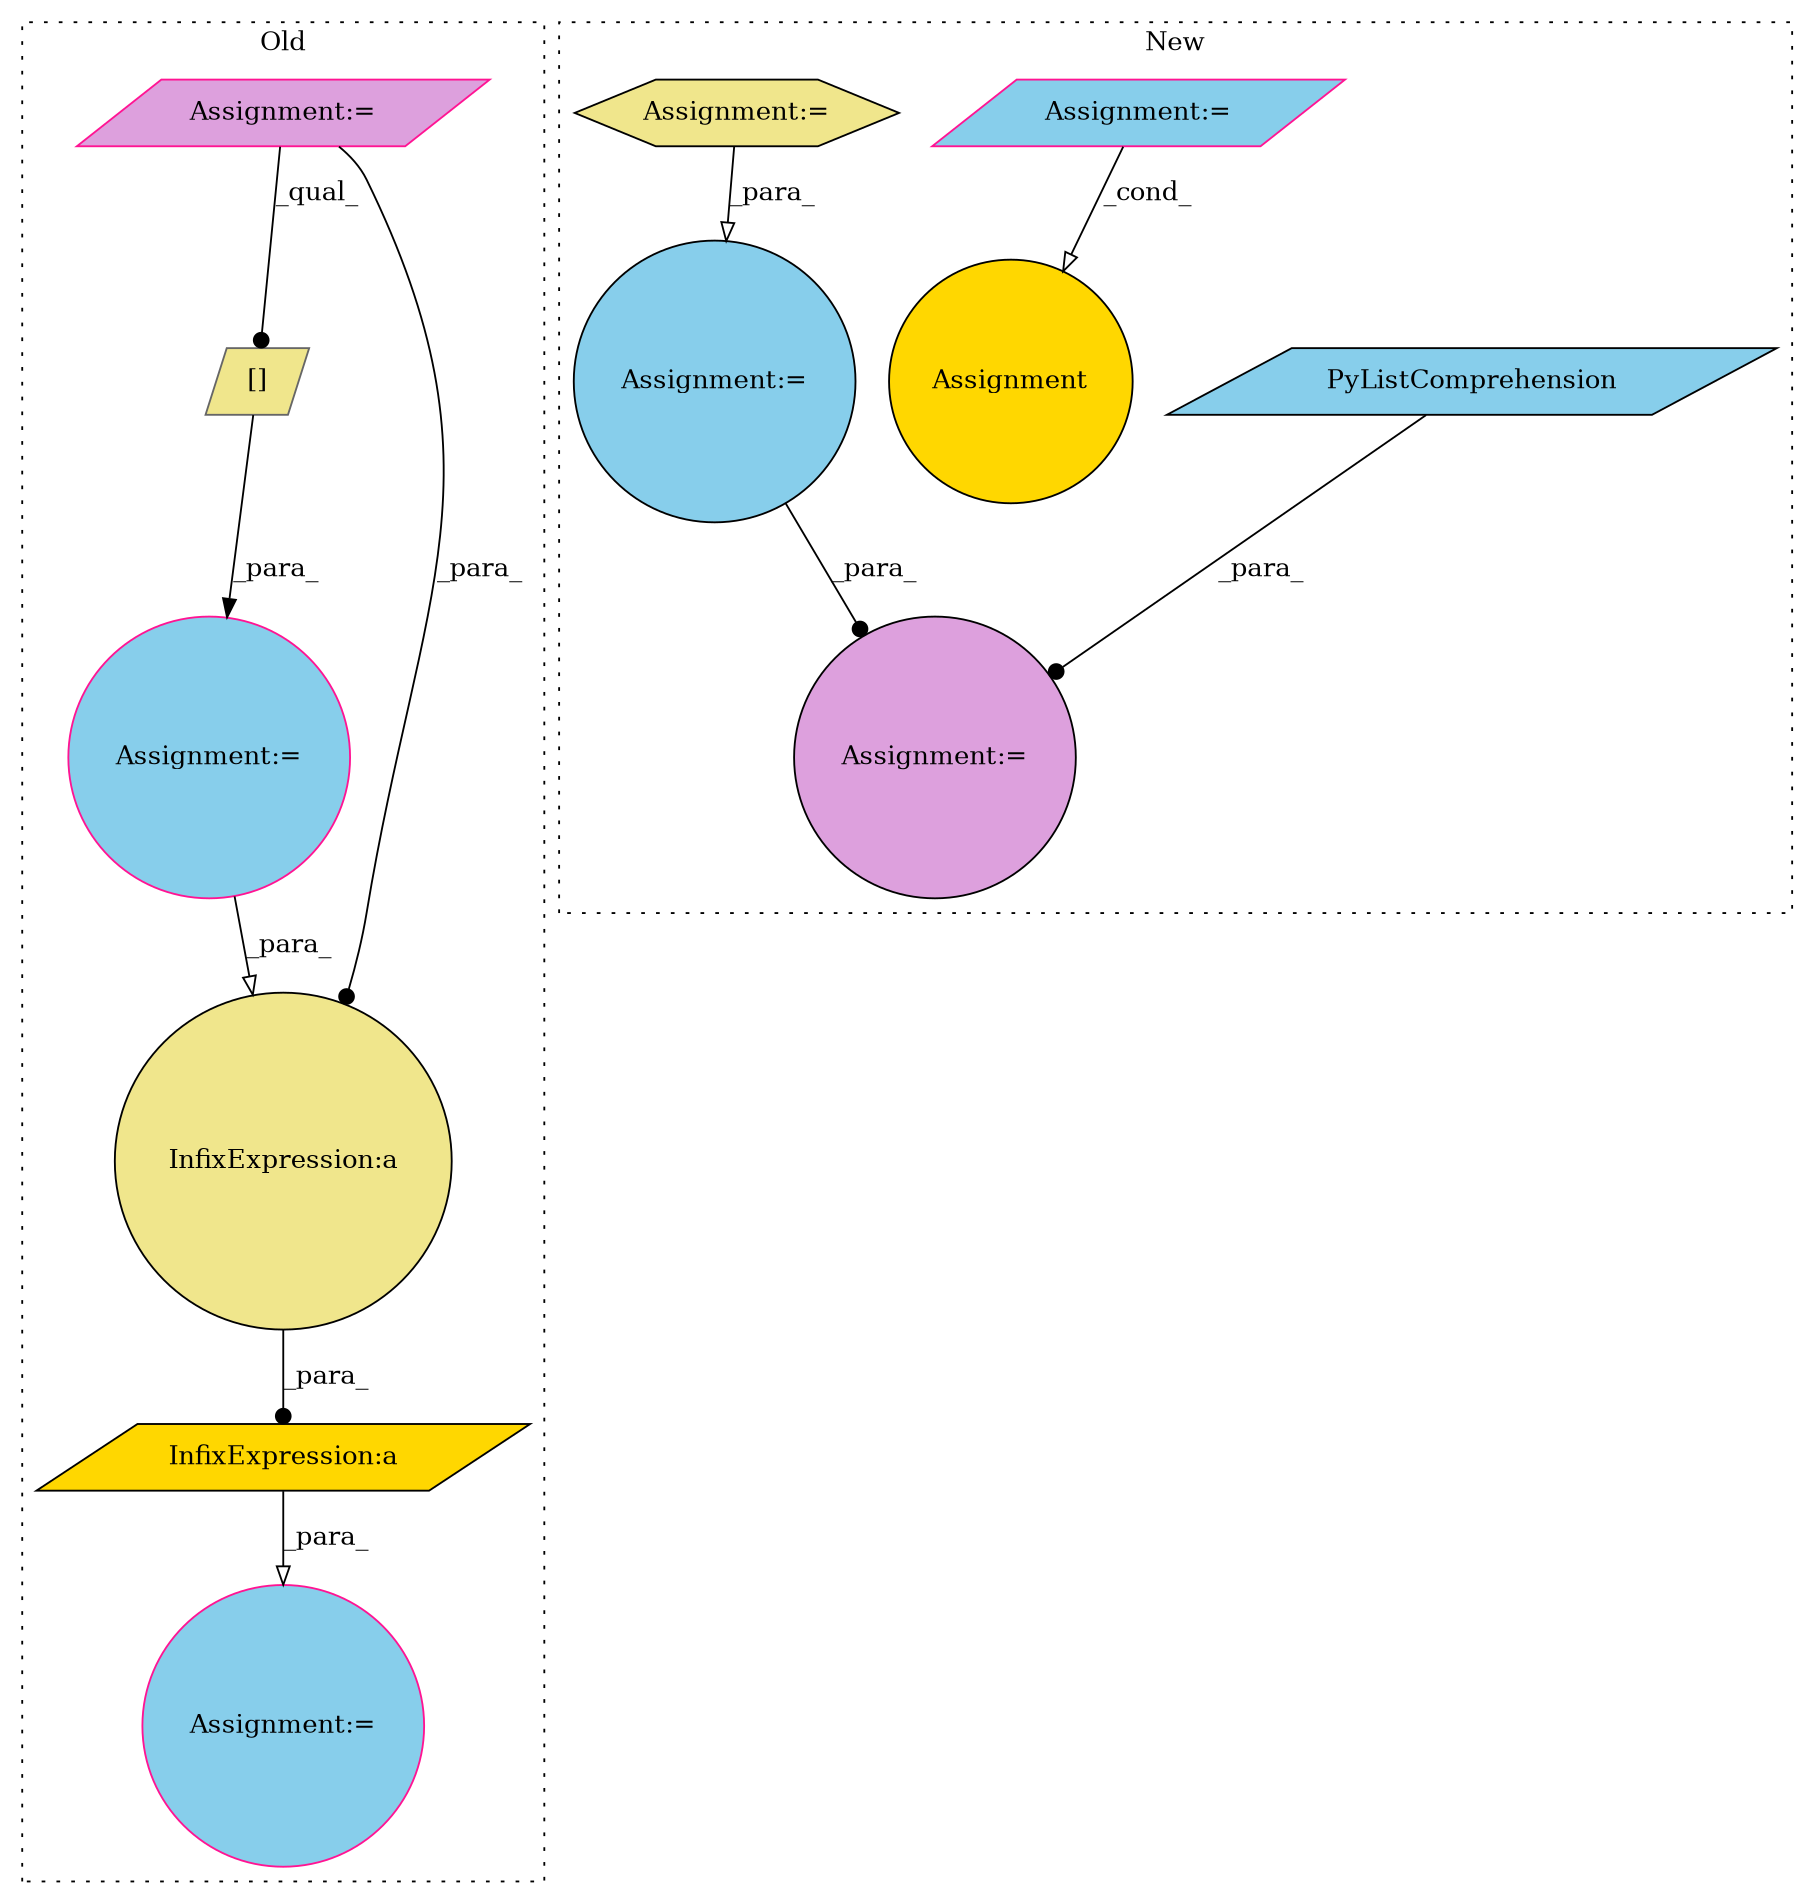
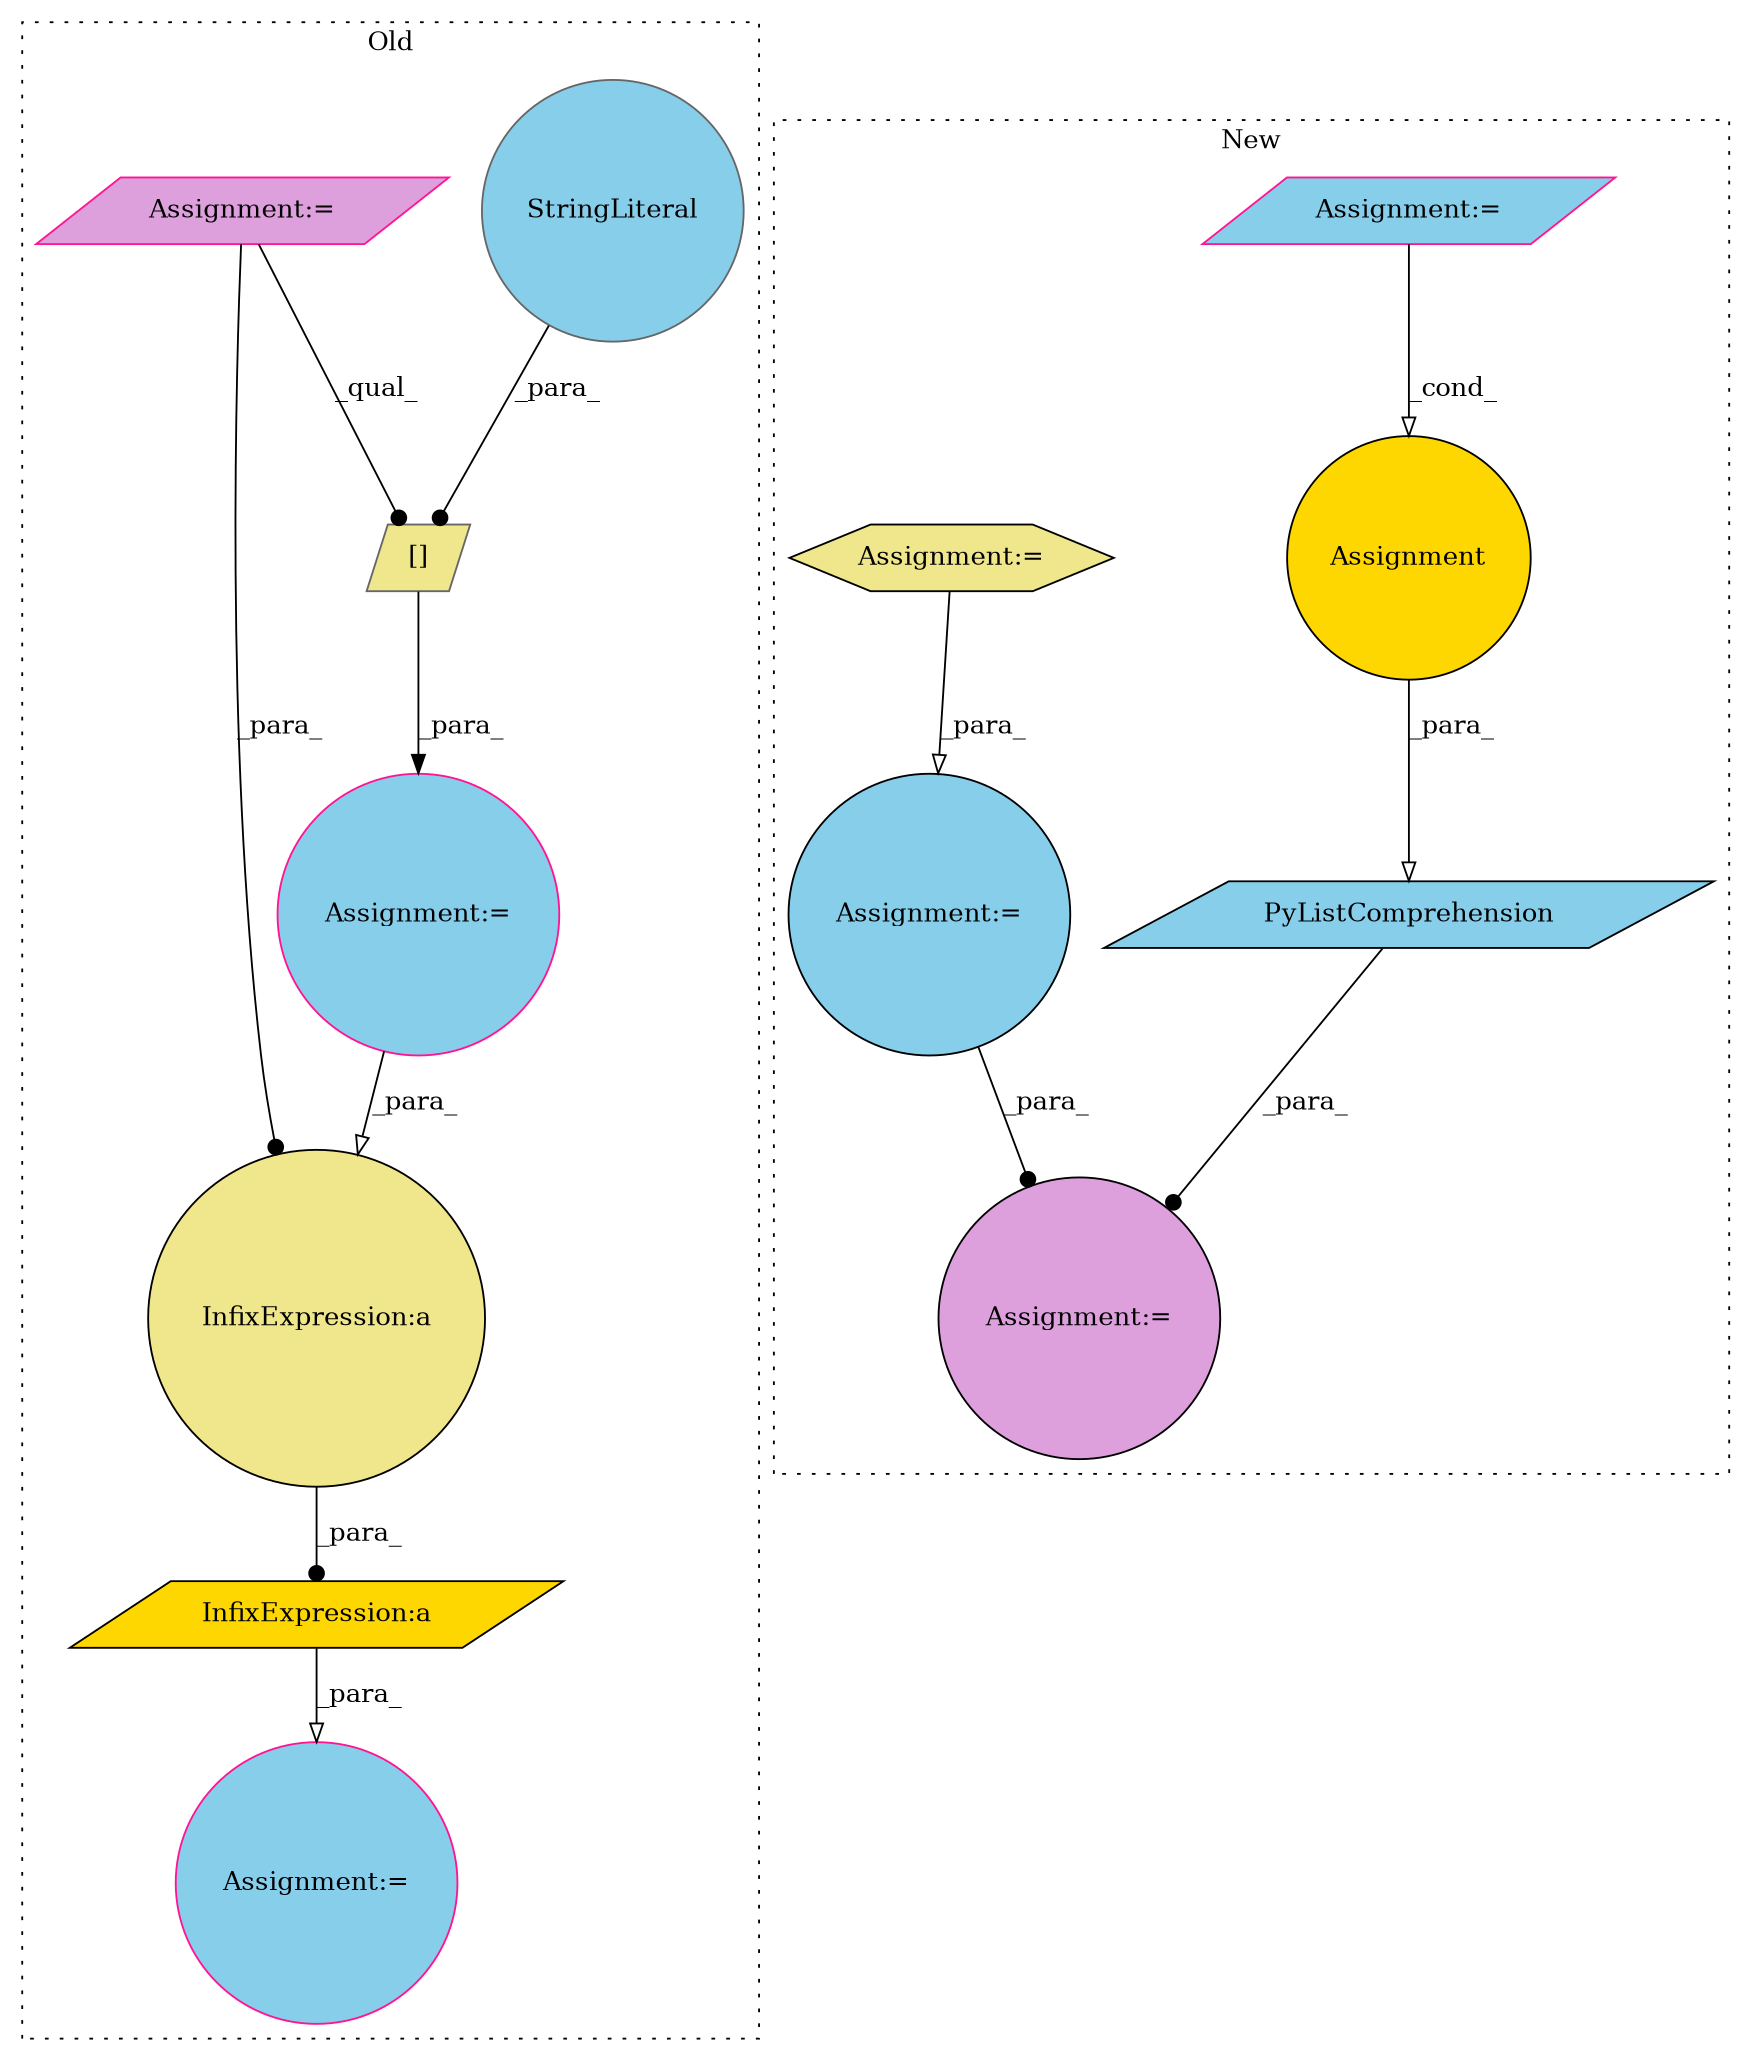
node "StringLiteral": added
edge "Assignment" -> "PyListComprehension": added, label "_para_"
